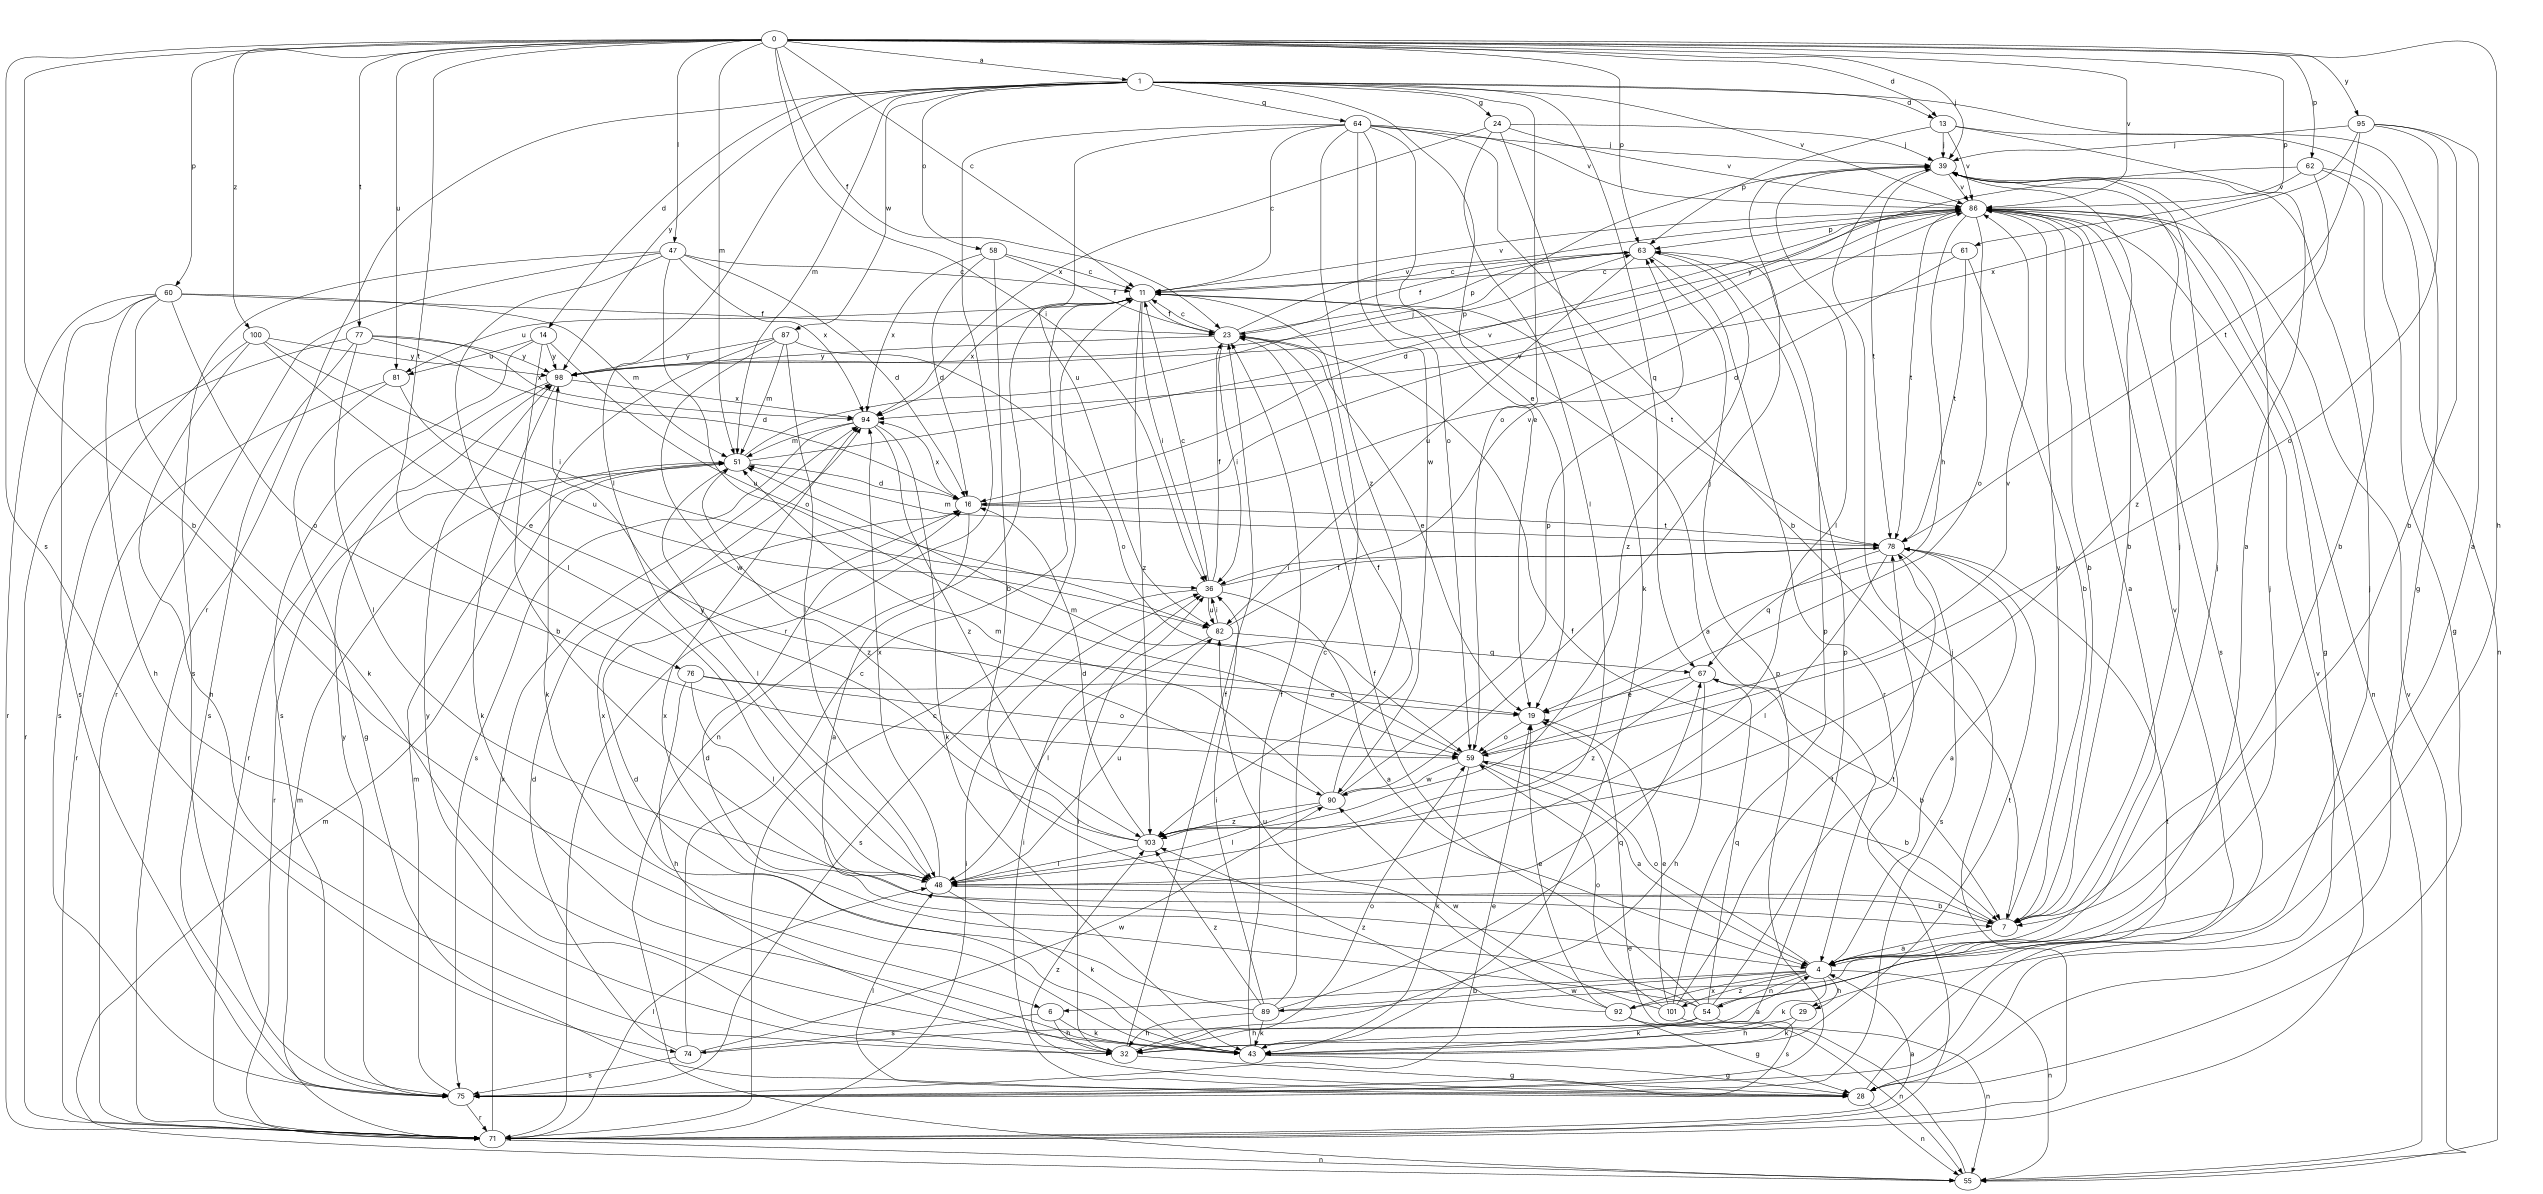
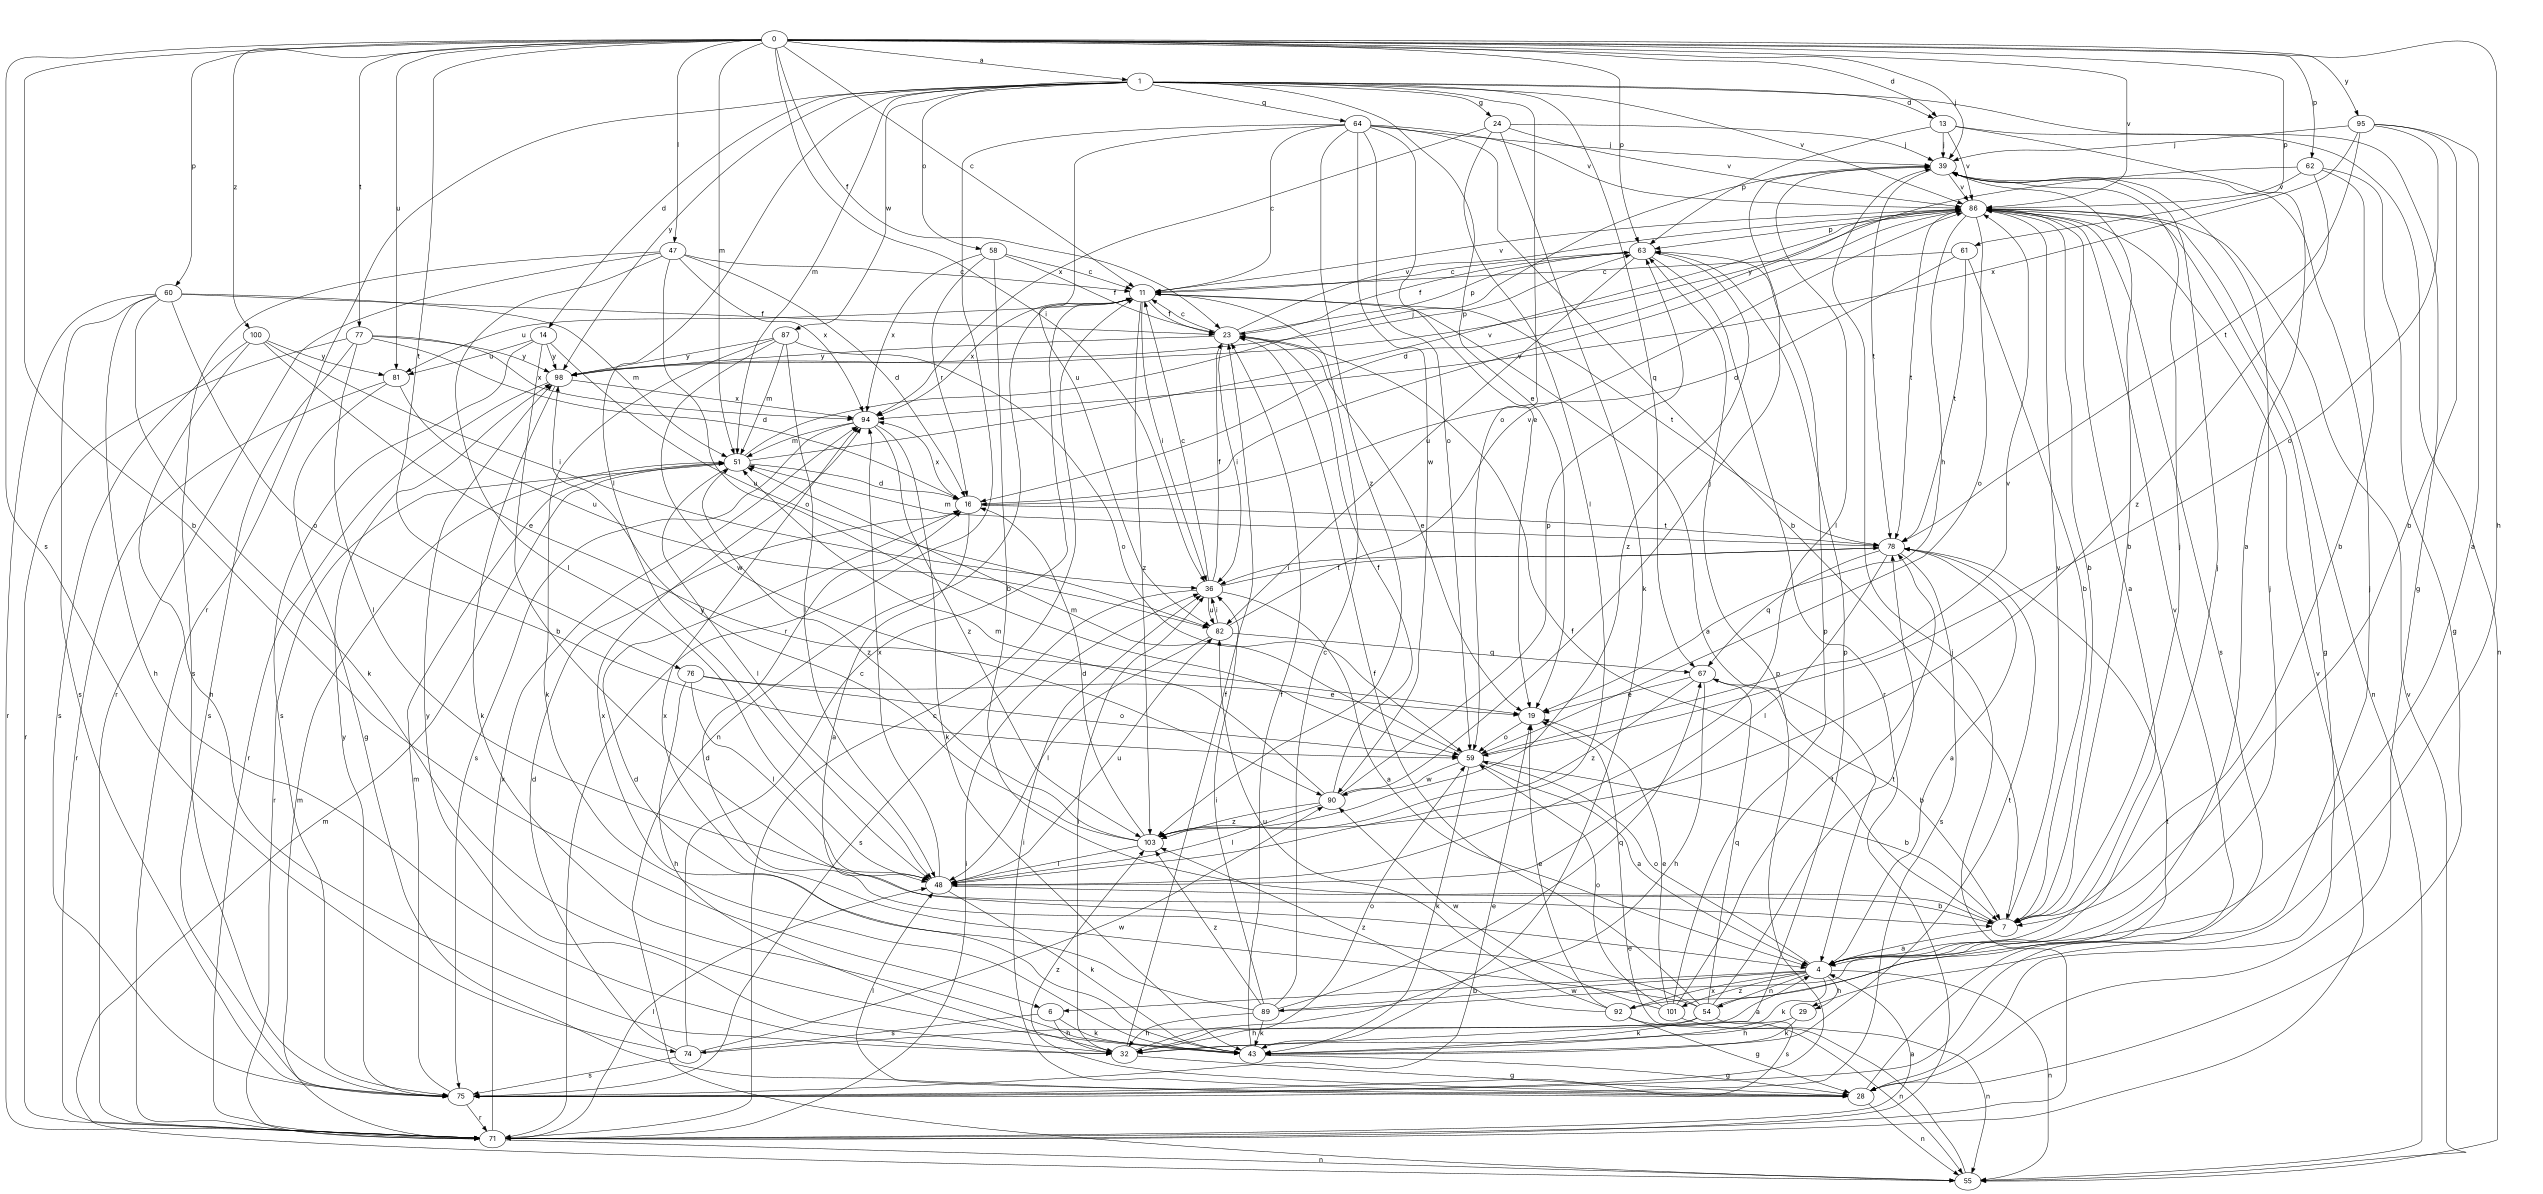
edge "100" -> "98": now "100" -> "81"
edge "58" -> "16": label "d" -> "r"
